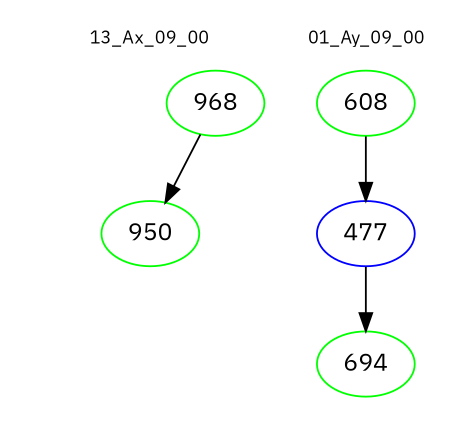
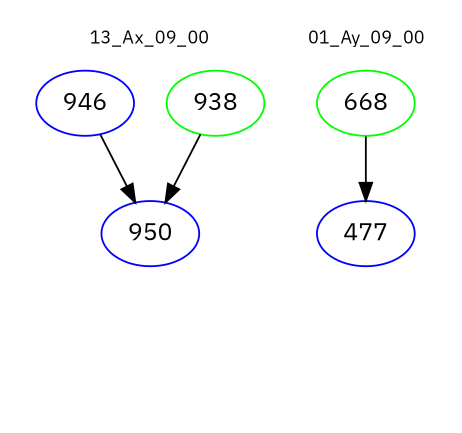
node "946": added
node "968": label "968" -> "938"
node "608": label "608" -> "668"
node "950": color green -> blue
node "694": removed
